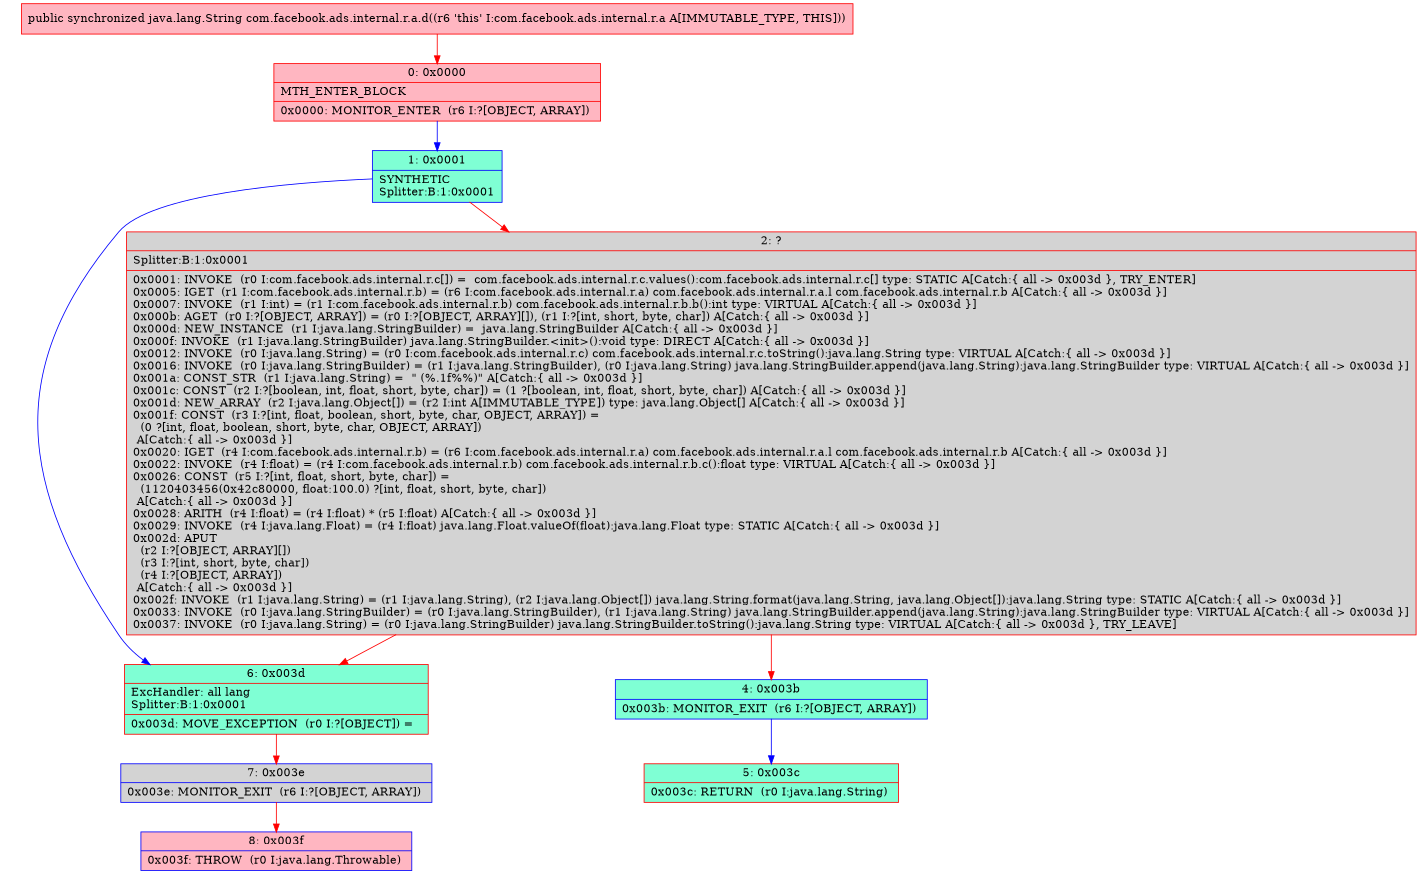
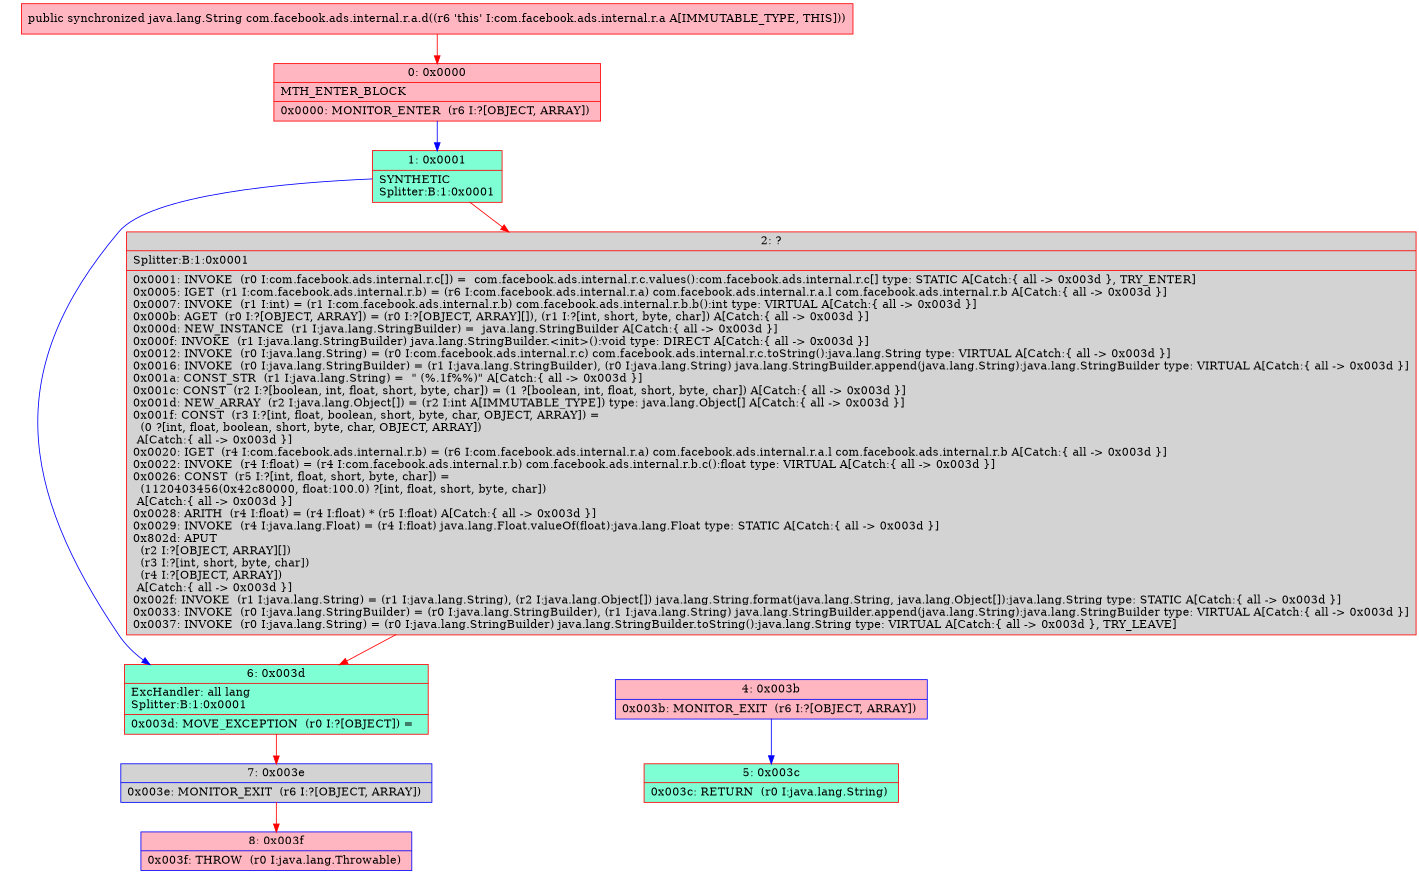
node "1: 0x0001": color blue -> red
node "2: ?": text "0x002d: APUT" -> "0x802d: APUT"
edge "2: ?" -> "4: 0x003b": removed
node "4: 0x003b": fillcolor aquamarine -> lightpink
